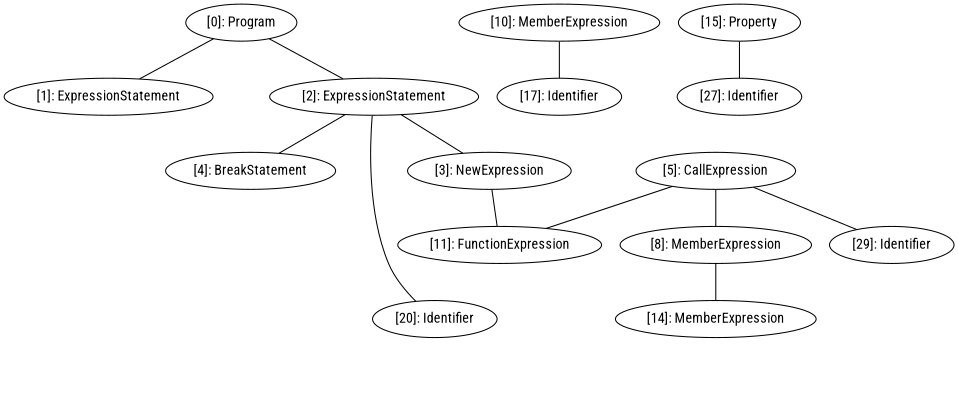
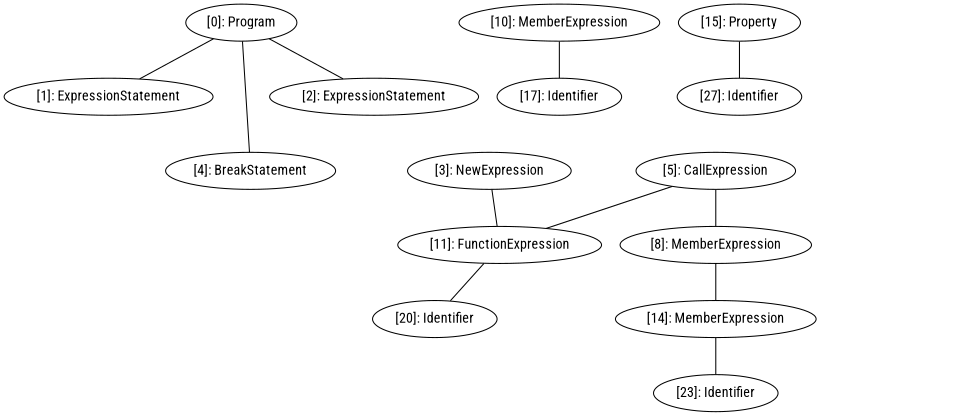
edge "[2]: ExpressionStatement" -- "[4]: BreakStatement": now "[0]: Program" -- "[4]: BreakStatement"
edge "[2]: ExpressionStatement" -- "[3]: NewExpression": removed
edge "[2]: ExpressionStatement" -- "[20]: Identifier": now "[11]: FunctionExpression" -- "[20]: Identifier"
node "[29]: Identifier": removed
node "[23]: Identifier": added
